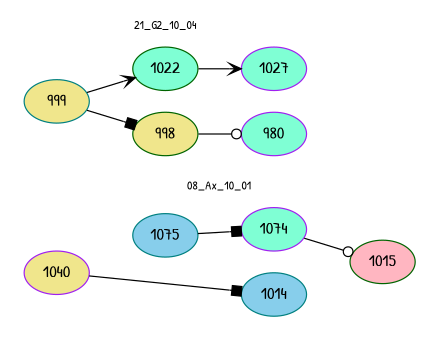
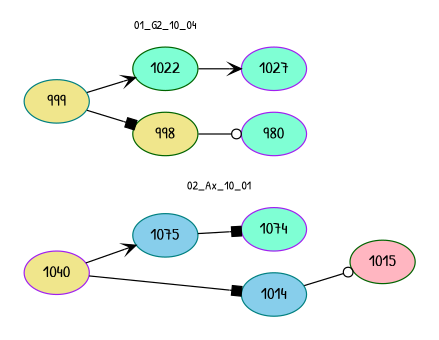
cluster "21_G2_10_04": label "21_G2_10_04" -> "01_G2_10_04"
cluster "08_Ax_10_01": label "08_Ax_10_01" -> "02_Ax_10_01"
edge "1074" -> "1015": now "1014" -> "1015"
edge "1040" -> "1075": added
